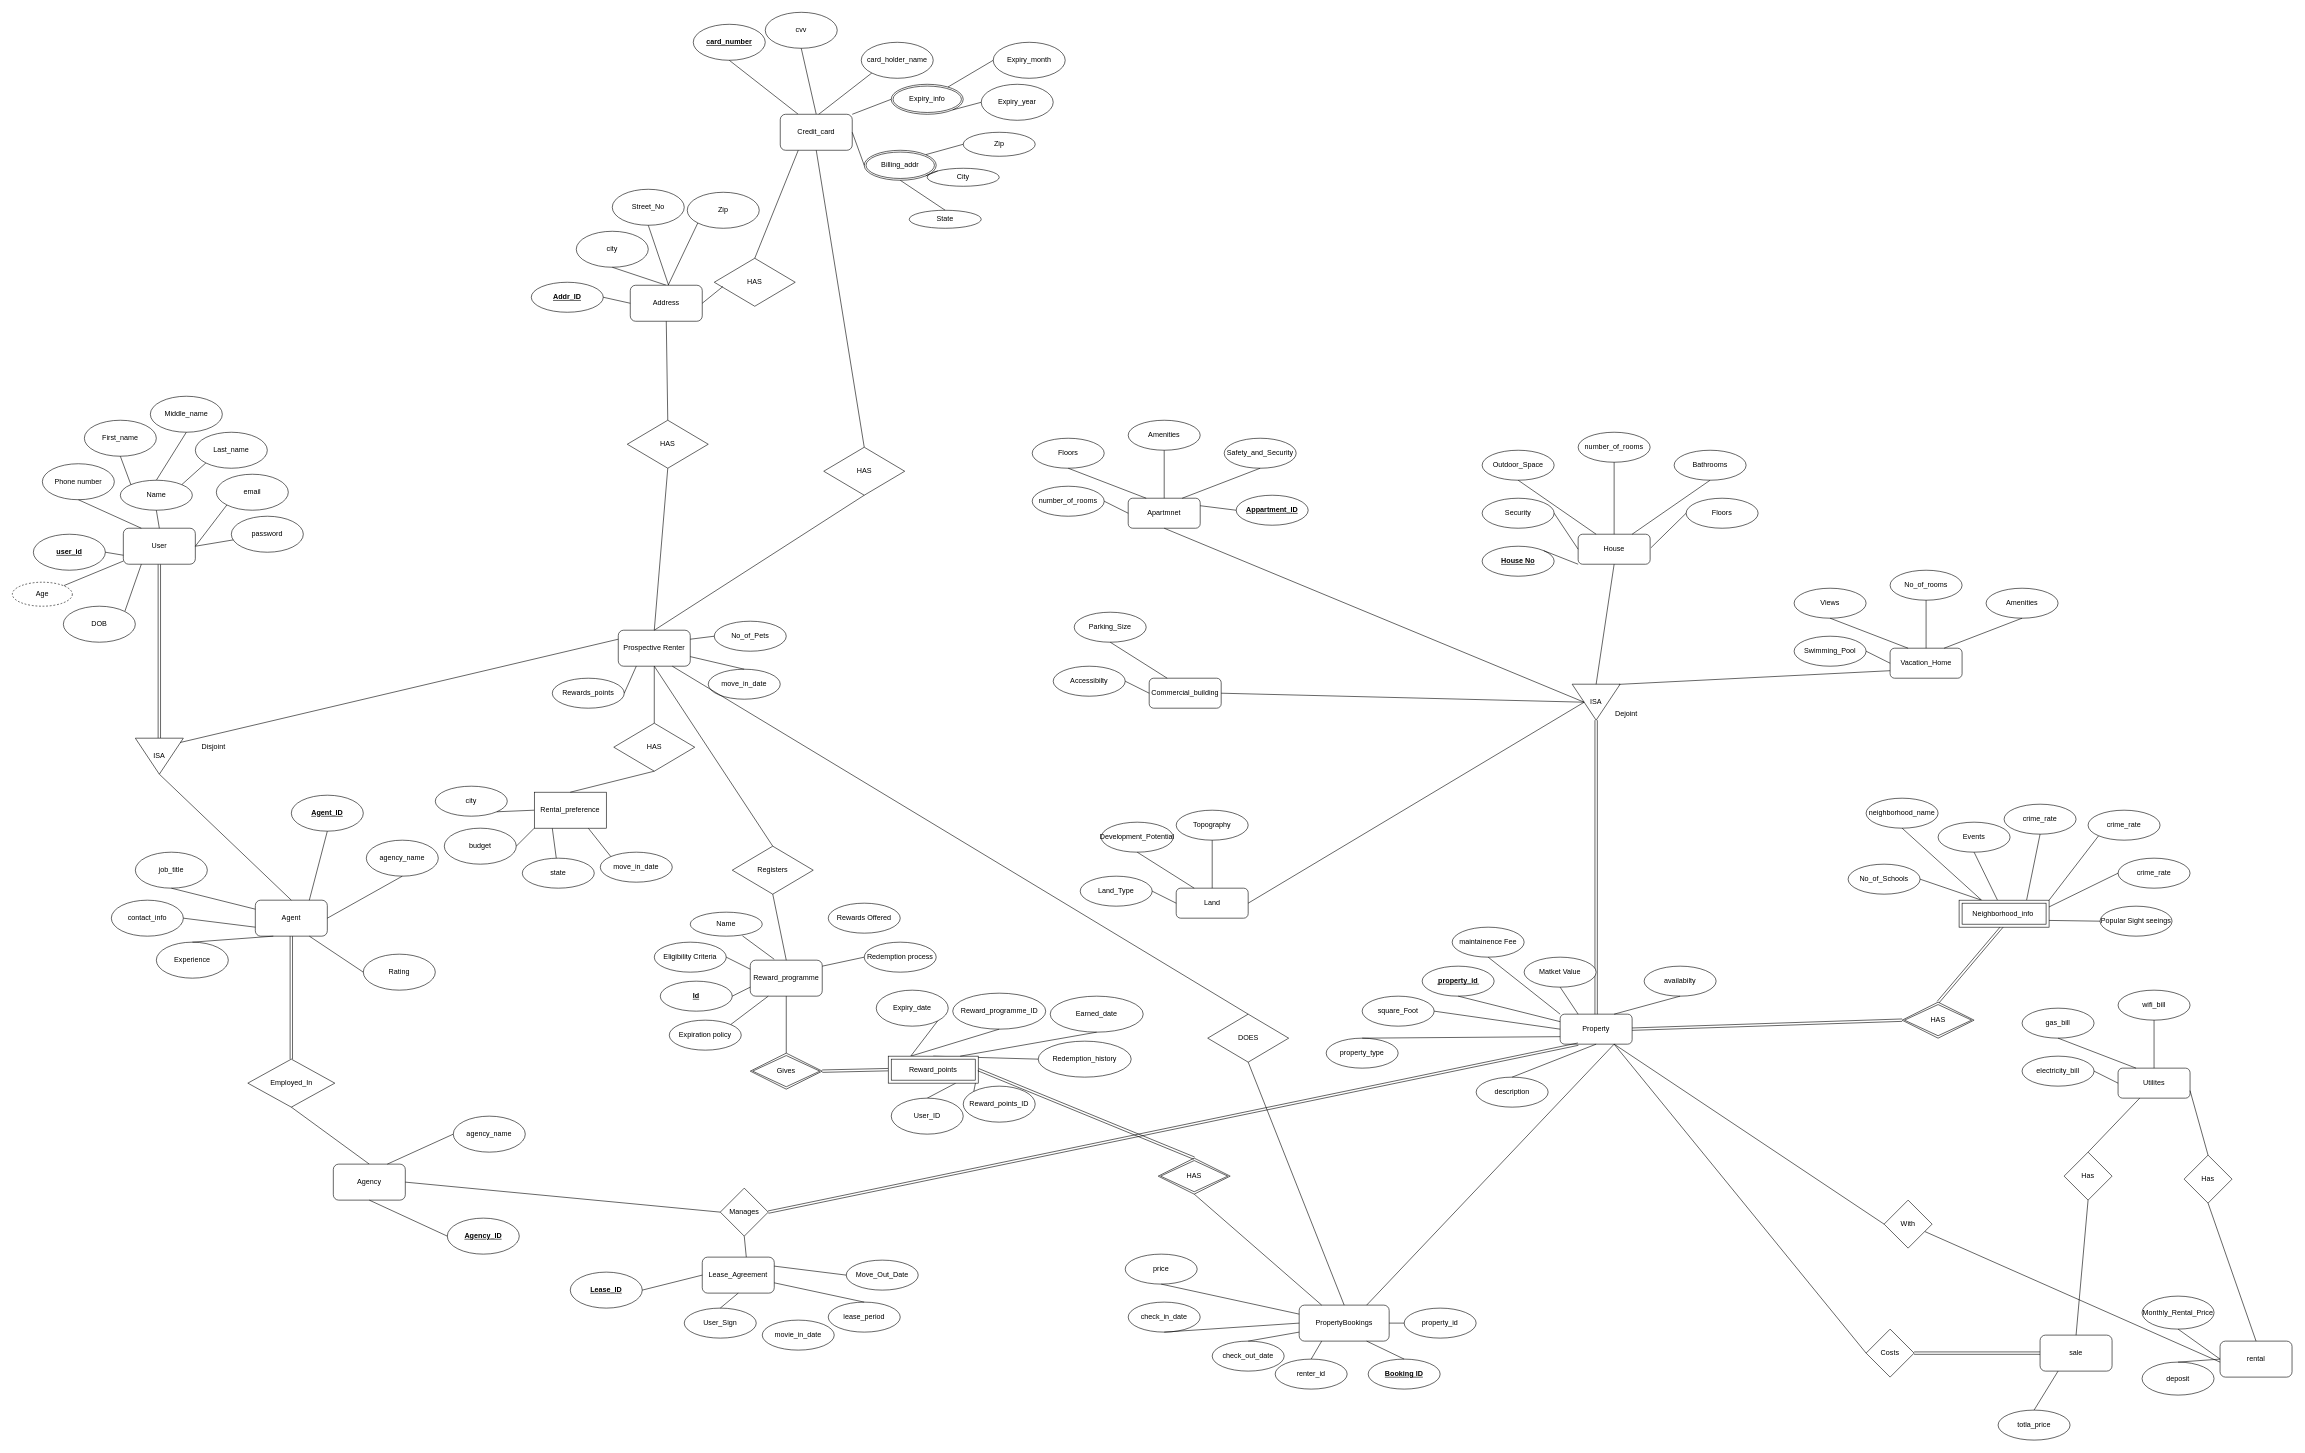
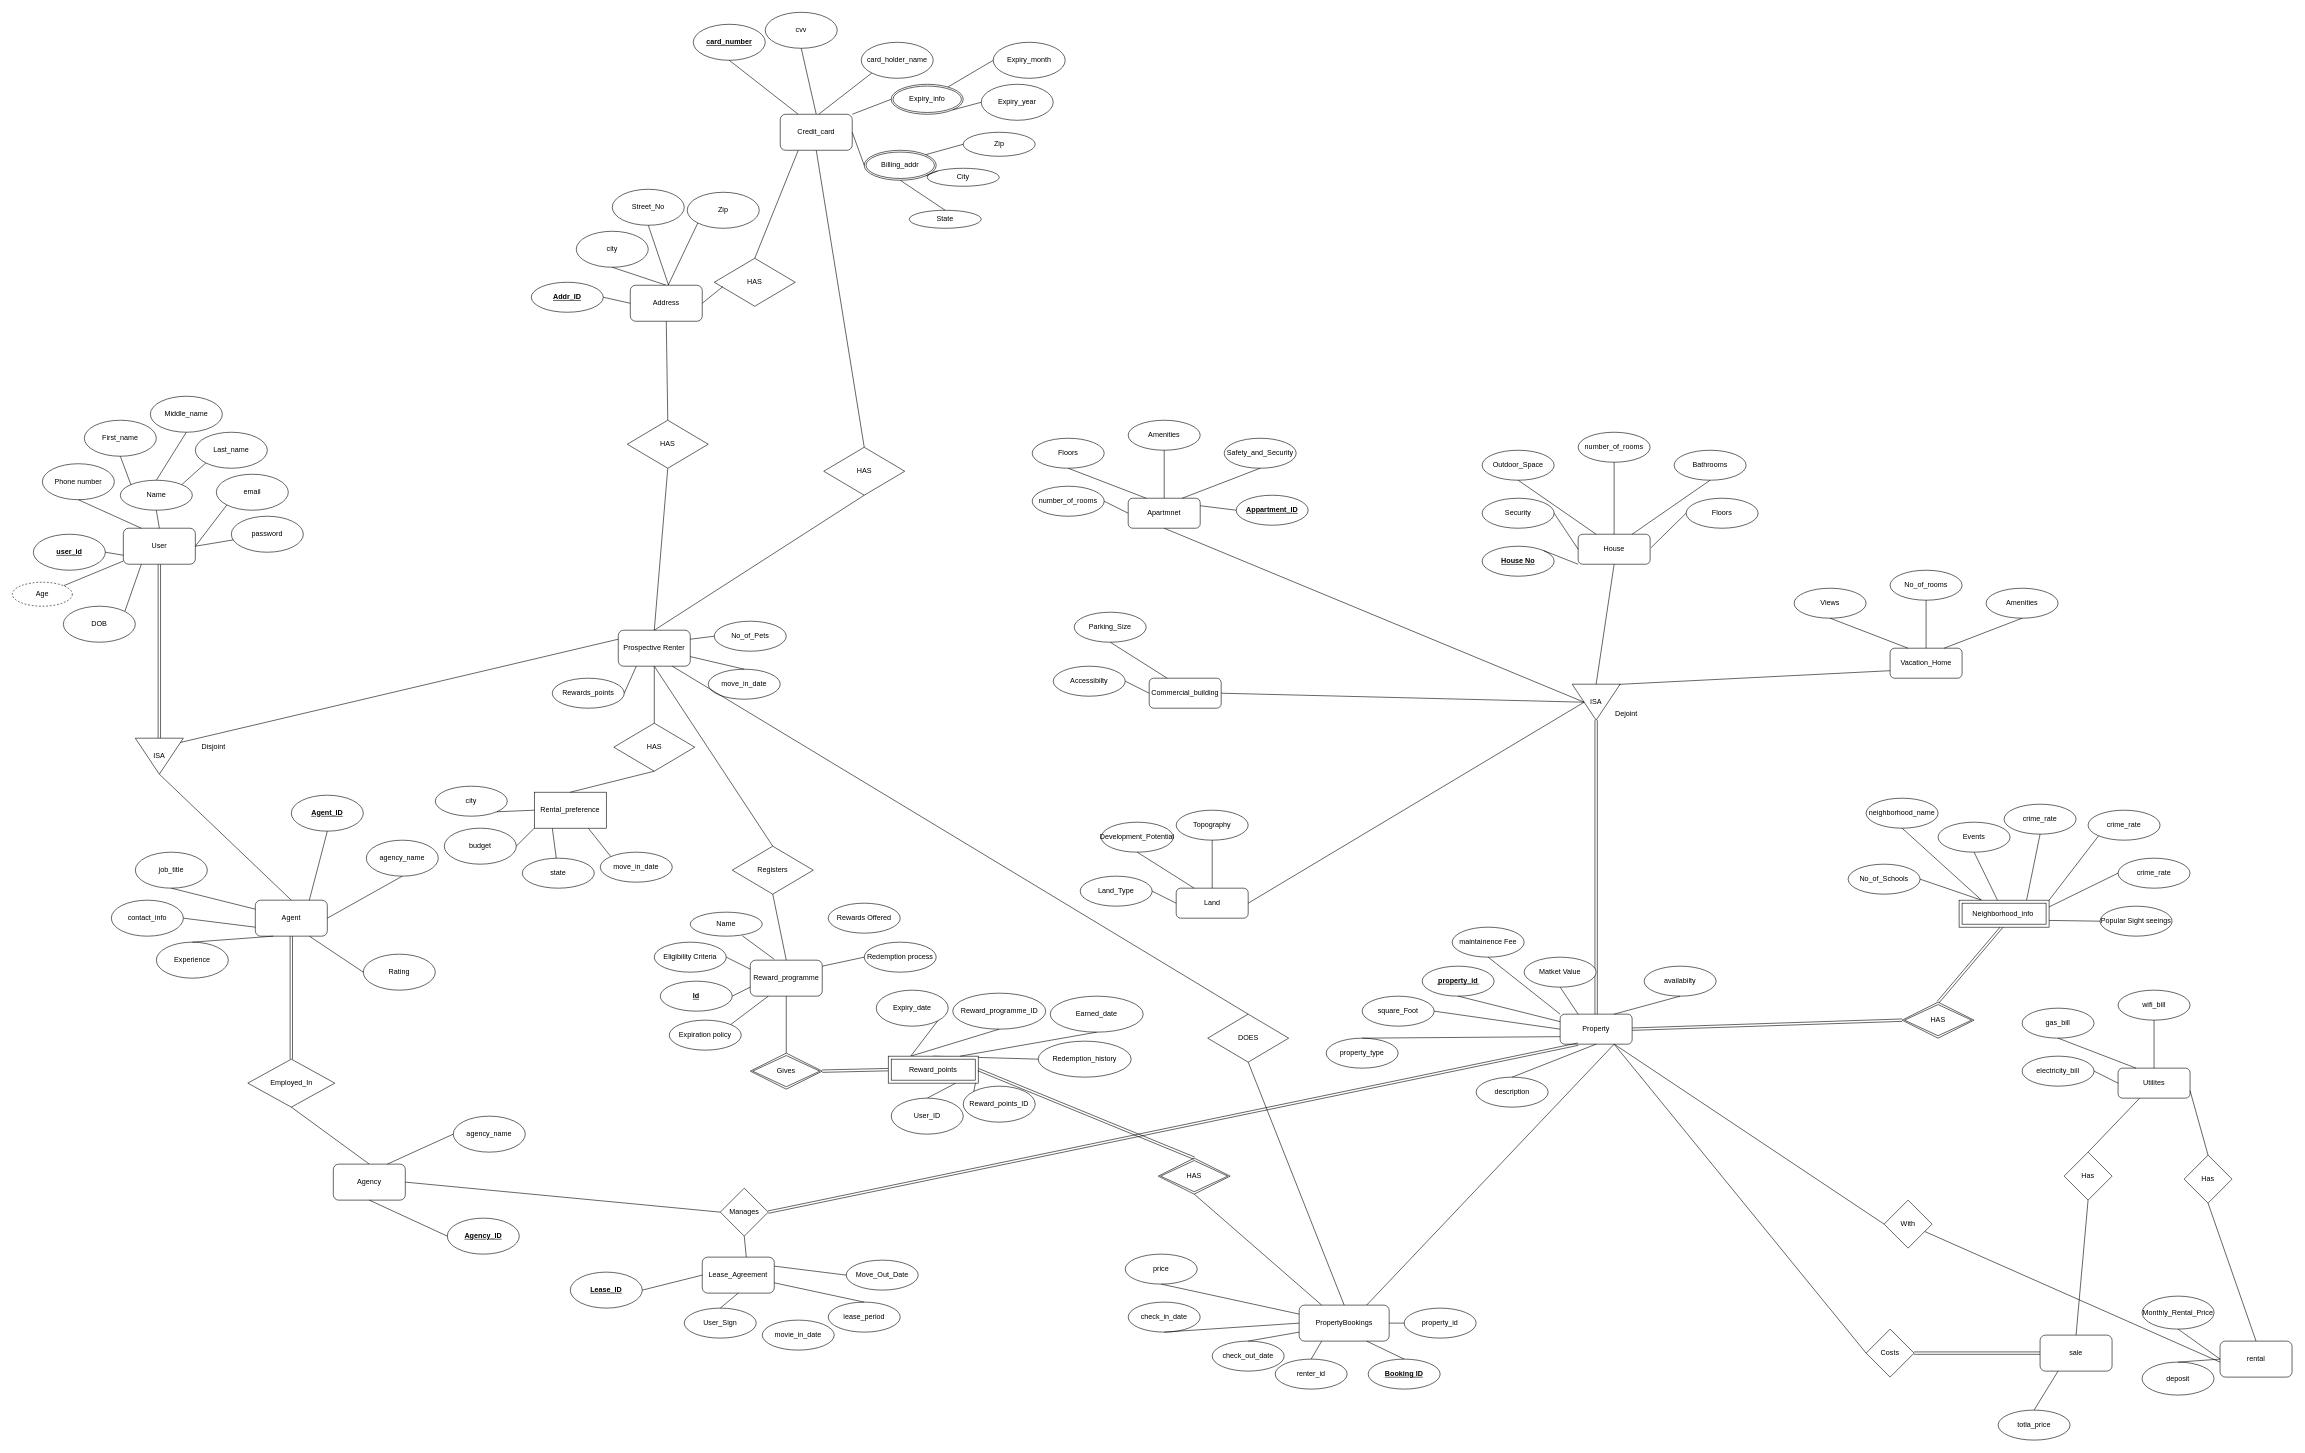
node "Swimming_Pool": removed
edge "Swimming_Pool" -- "Vacation_Home": removed
